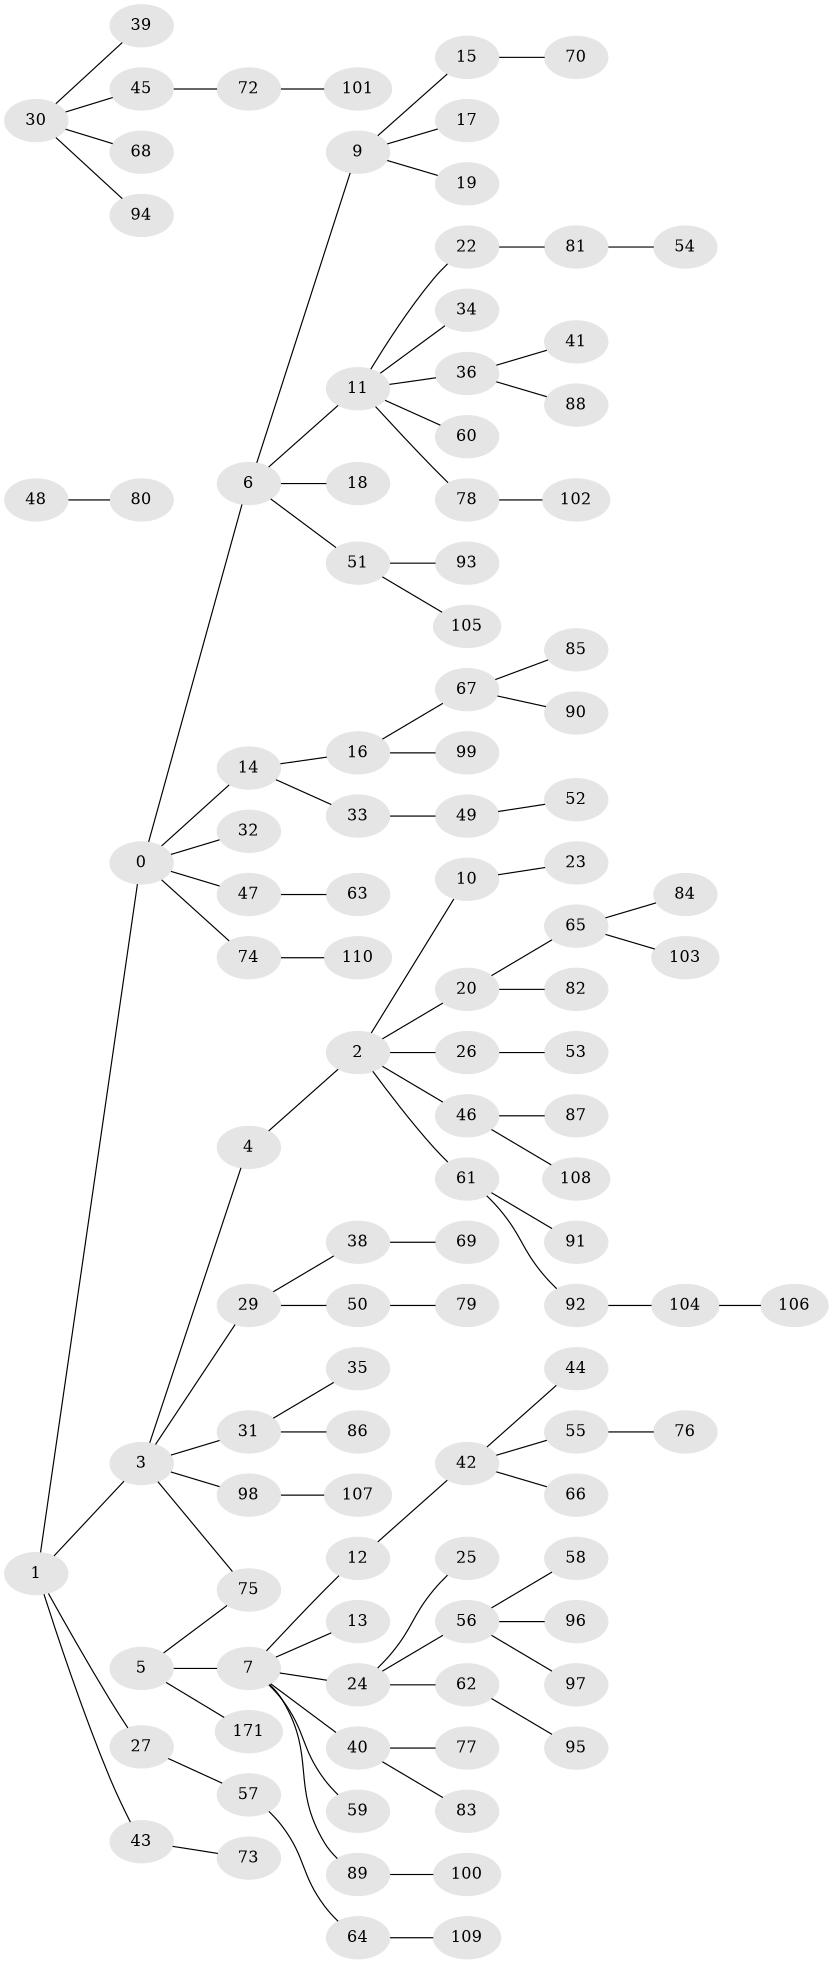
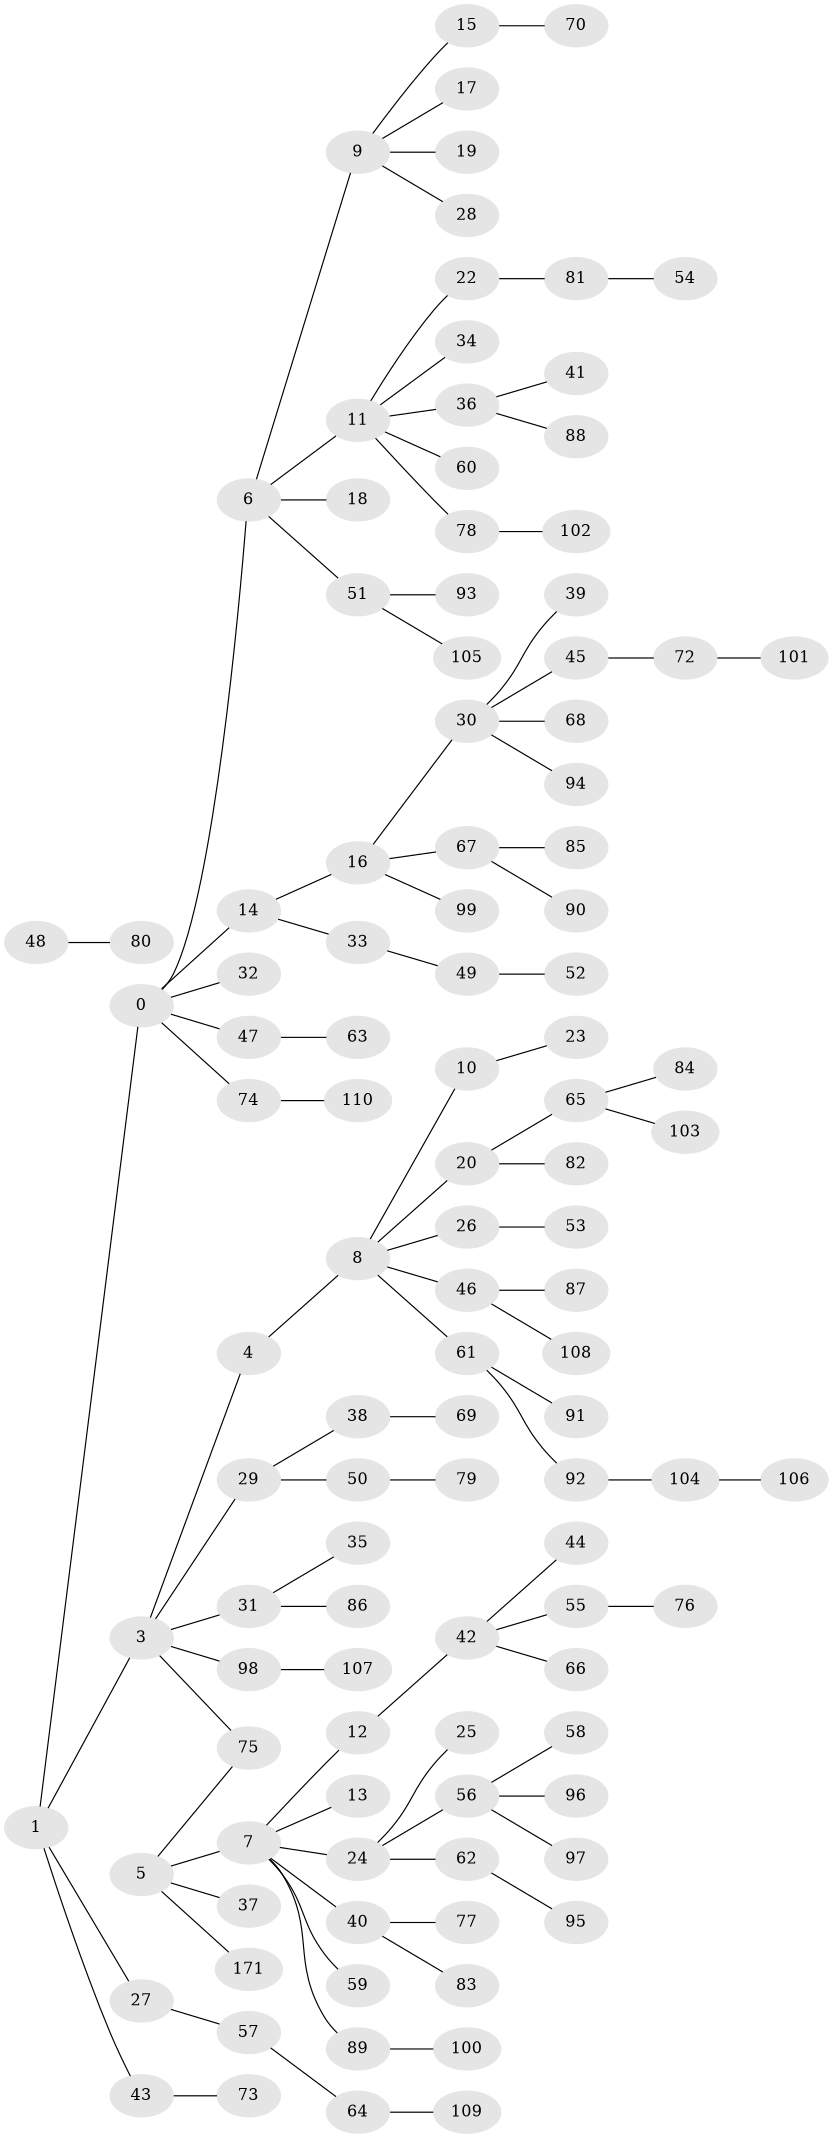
node "28": added
edge "30" -- "16": added
node "2": label "2" -> "8"
node "37": added
